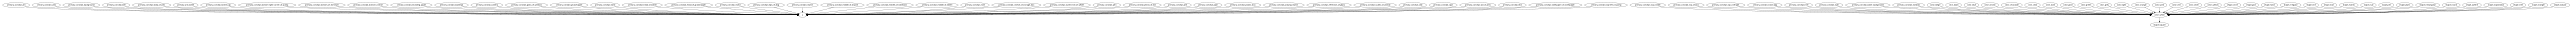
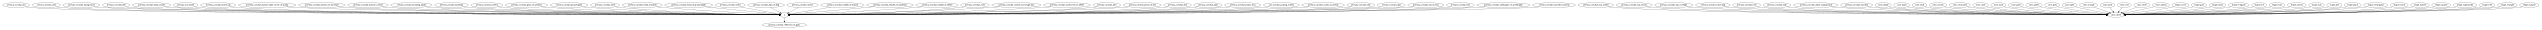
node "primary_concept_praying_mantis": label "primary_concept_praying_mantis" -> "box_concept_praying_mantis"
edge "primary_concept_reflection_of_glass" -> "y": reversed
edge "color_white" -> "shape_square": reversed
